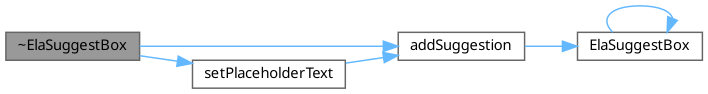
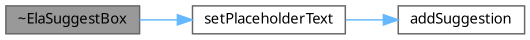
edge "~ElaSuggestBox" -> "addSuggestion": removed
node "ElaSuggestBox": removed
